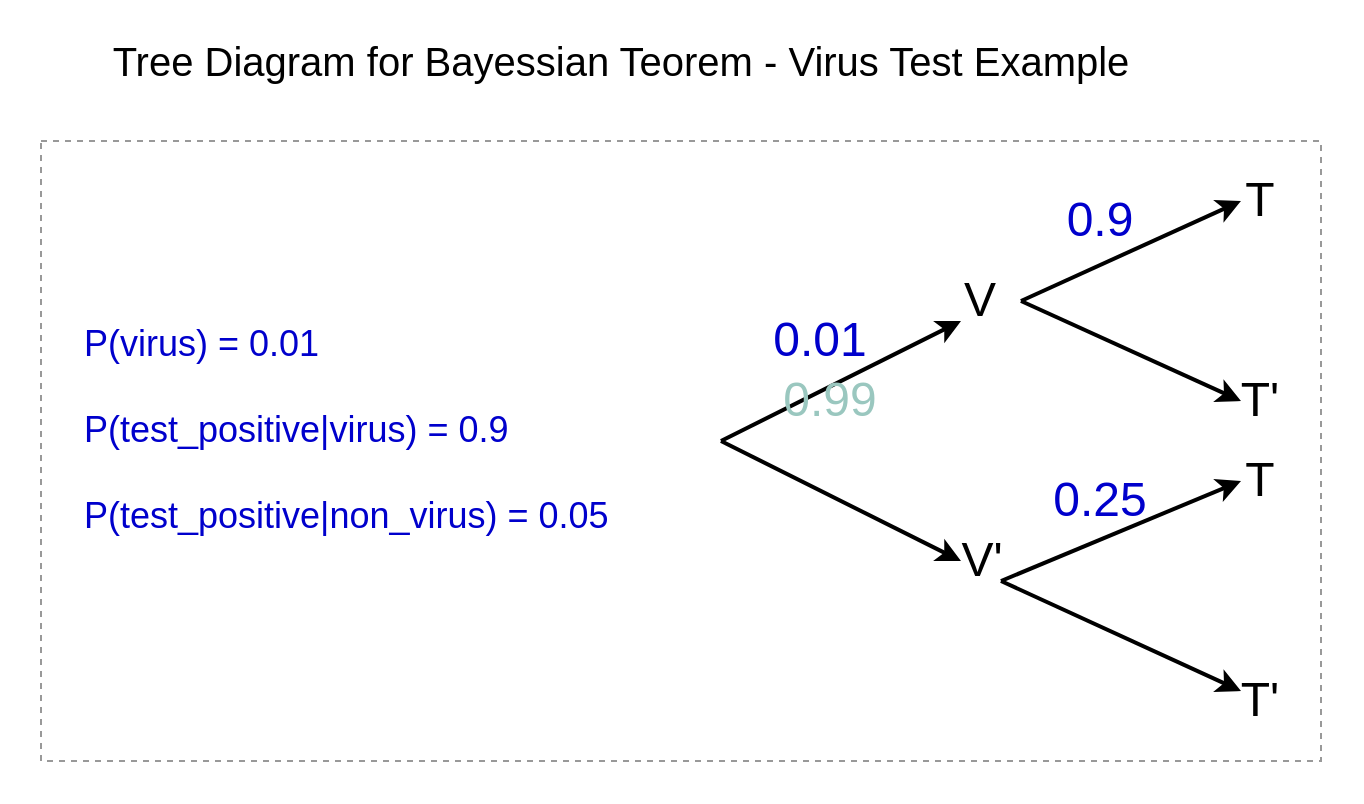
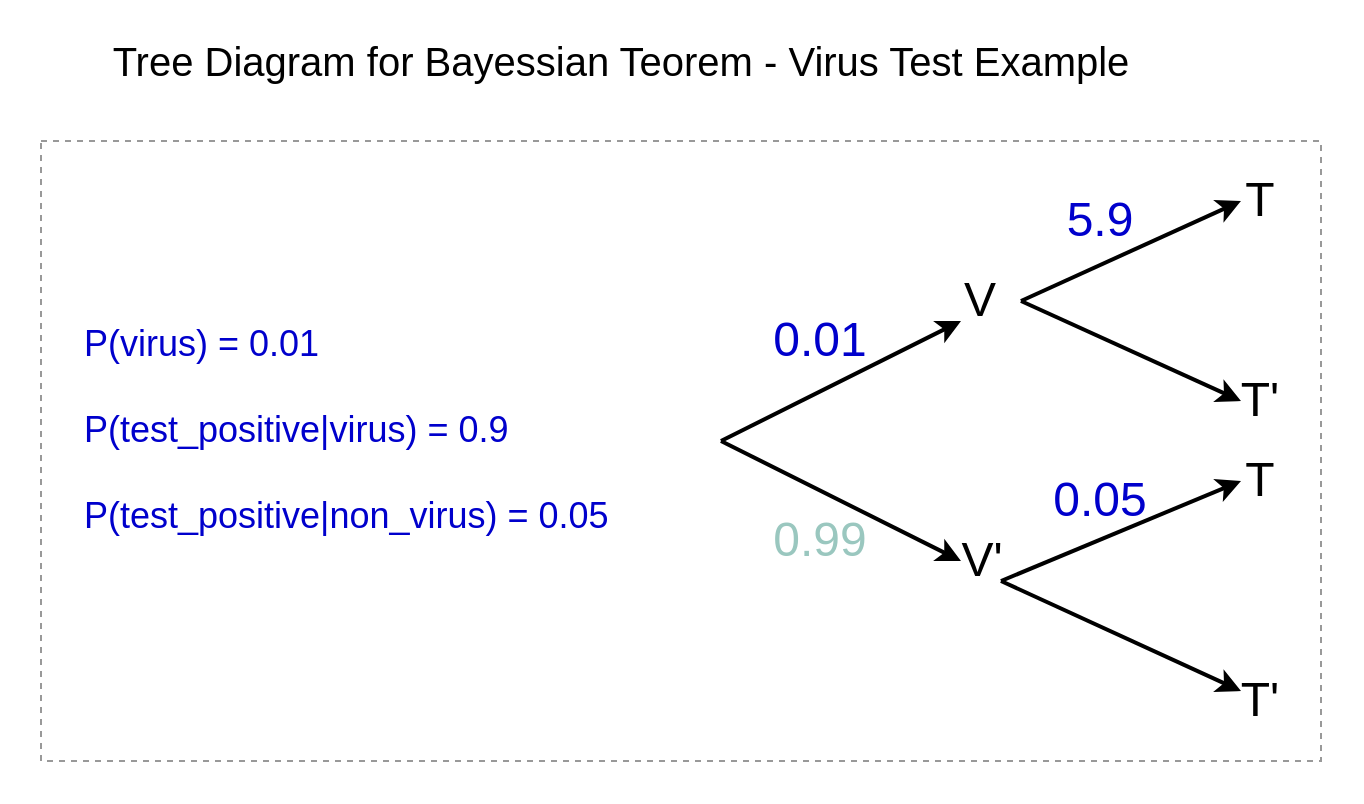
node "0.9": label "0.9" -> "5.9"
node "0.99": moved (831, 401) -> (821, 541)
node "0.25": label "0.25" -> "0.05"
